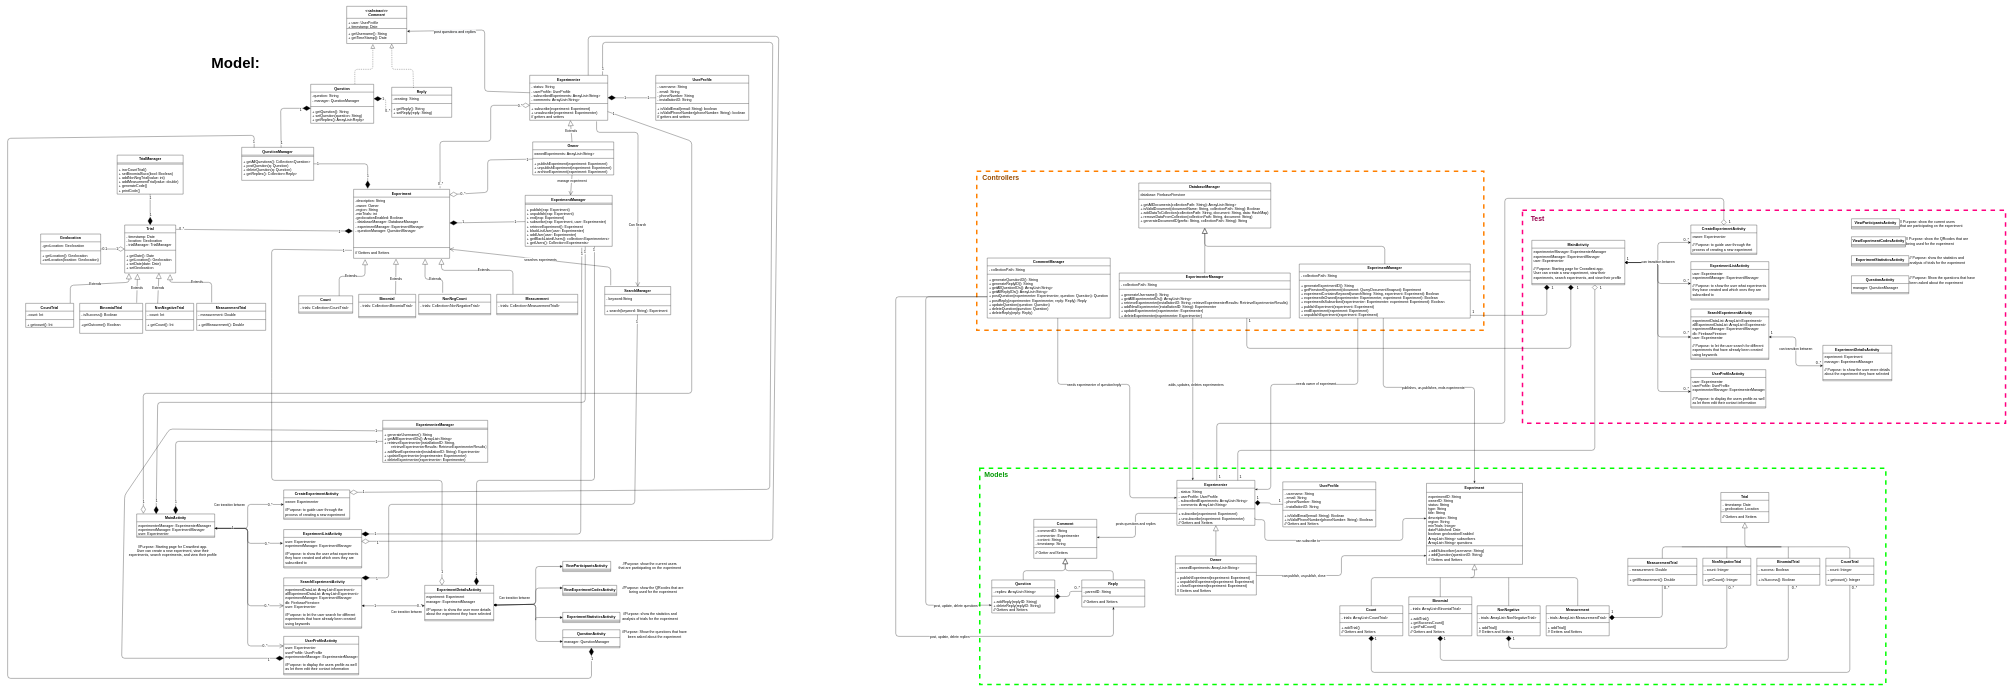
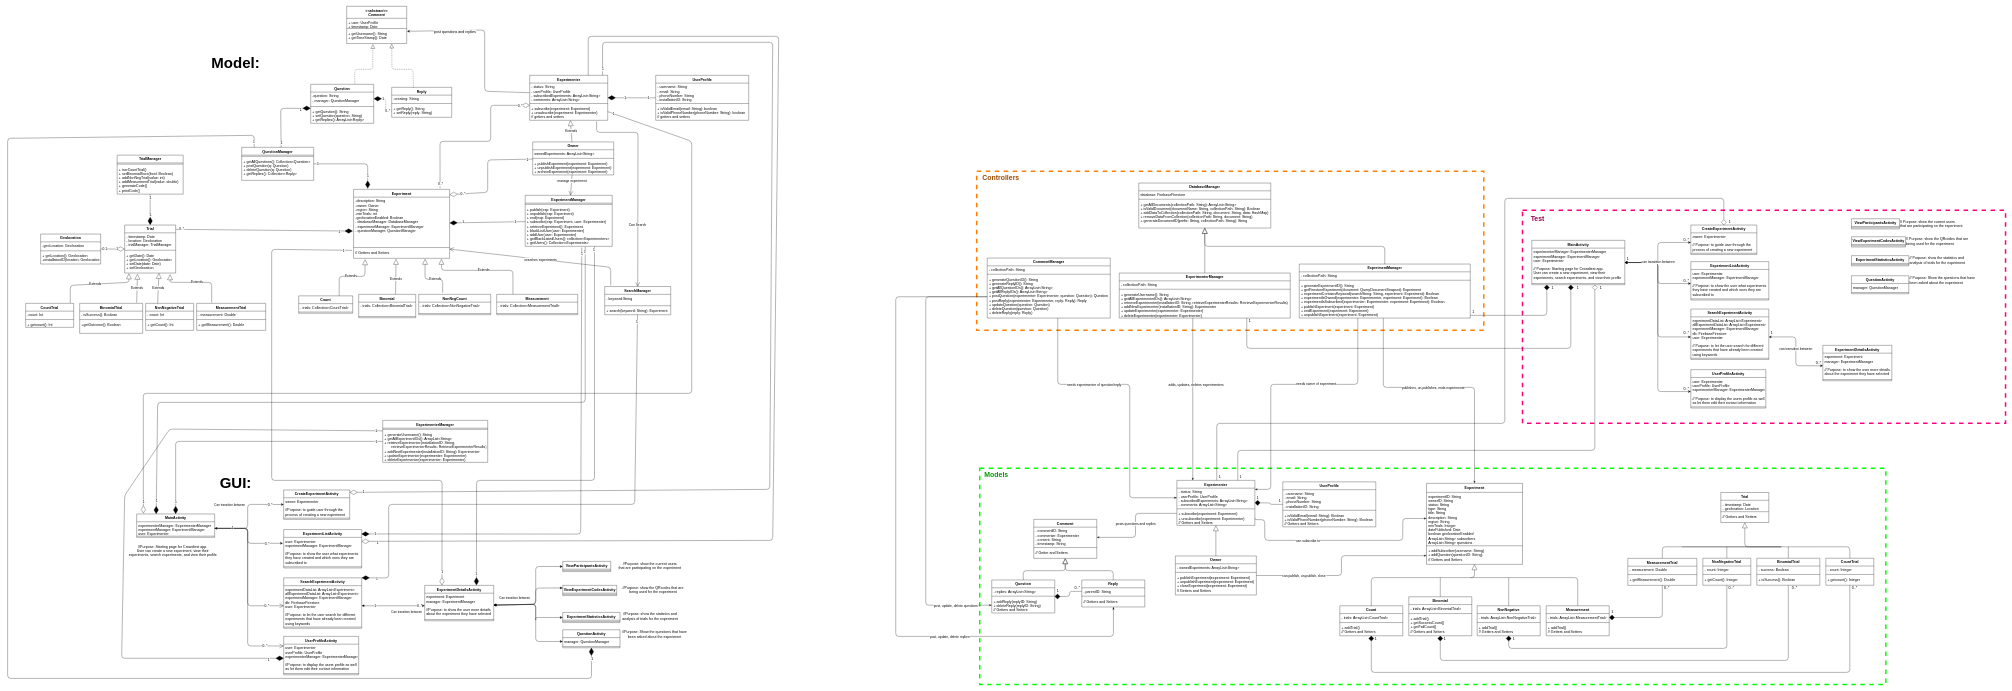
node "+ getLocation(): Geolocation +setLocation(location: Geolocation)": label "+ getLocation(): Geolocation +setLocation(location: Geolocation)" -> "+ getLocation(): Geolocation +installationID(location: Geolocation)"
node "GUI:": added
